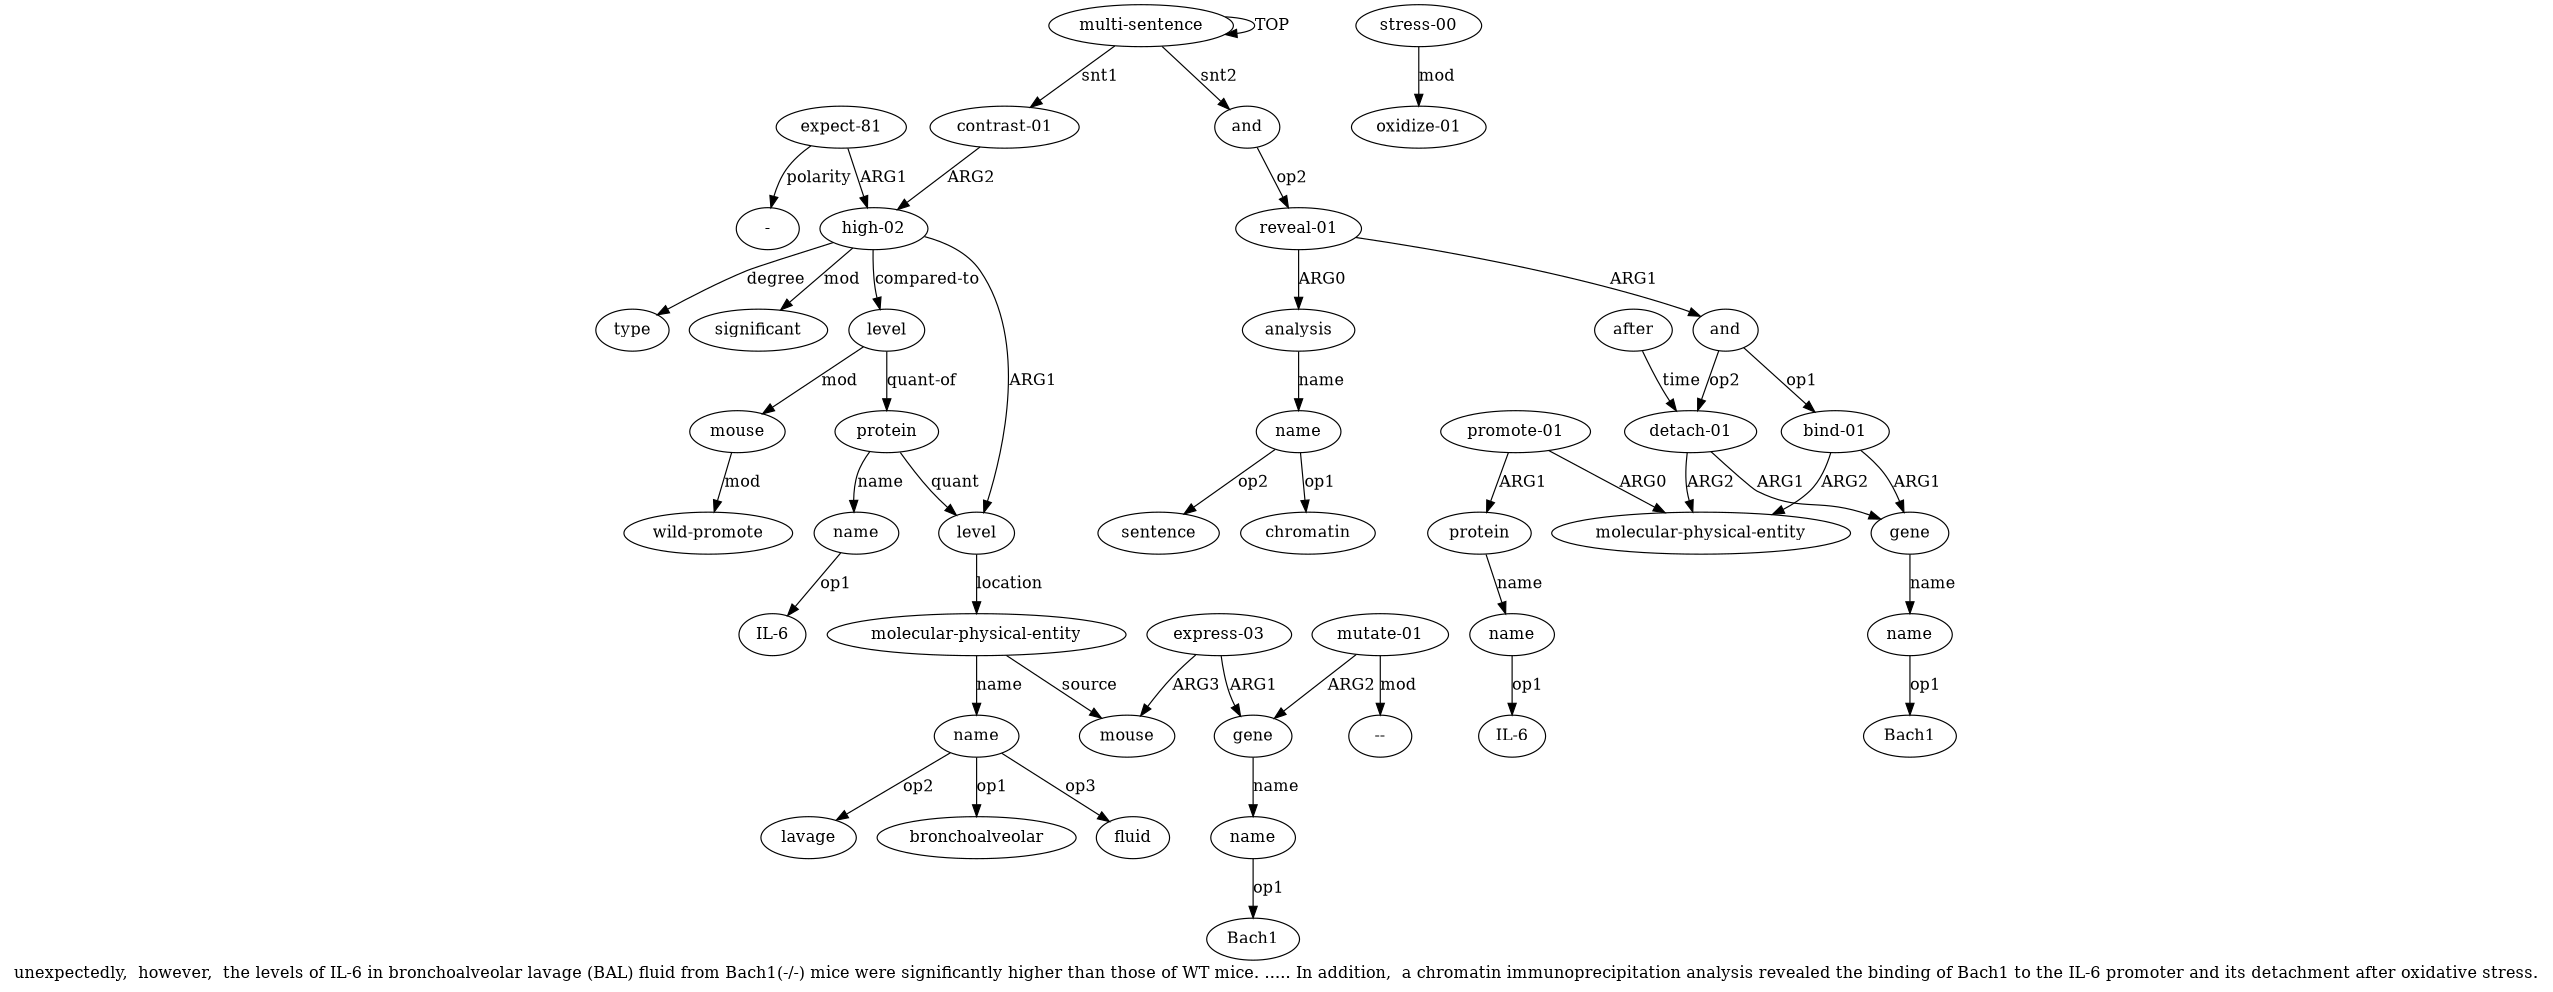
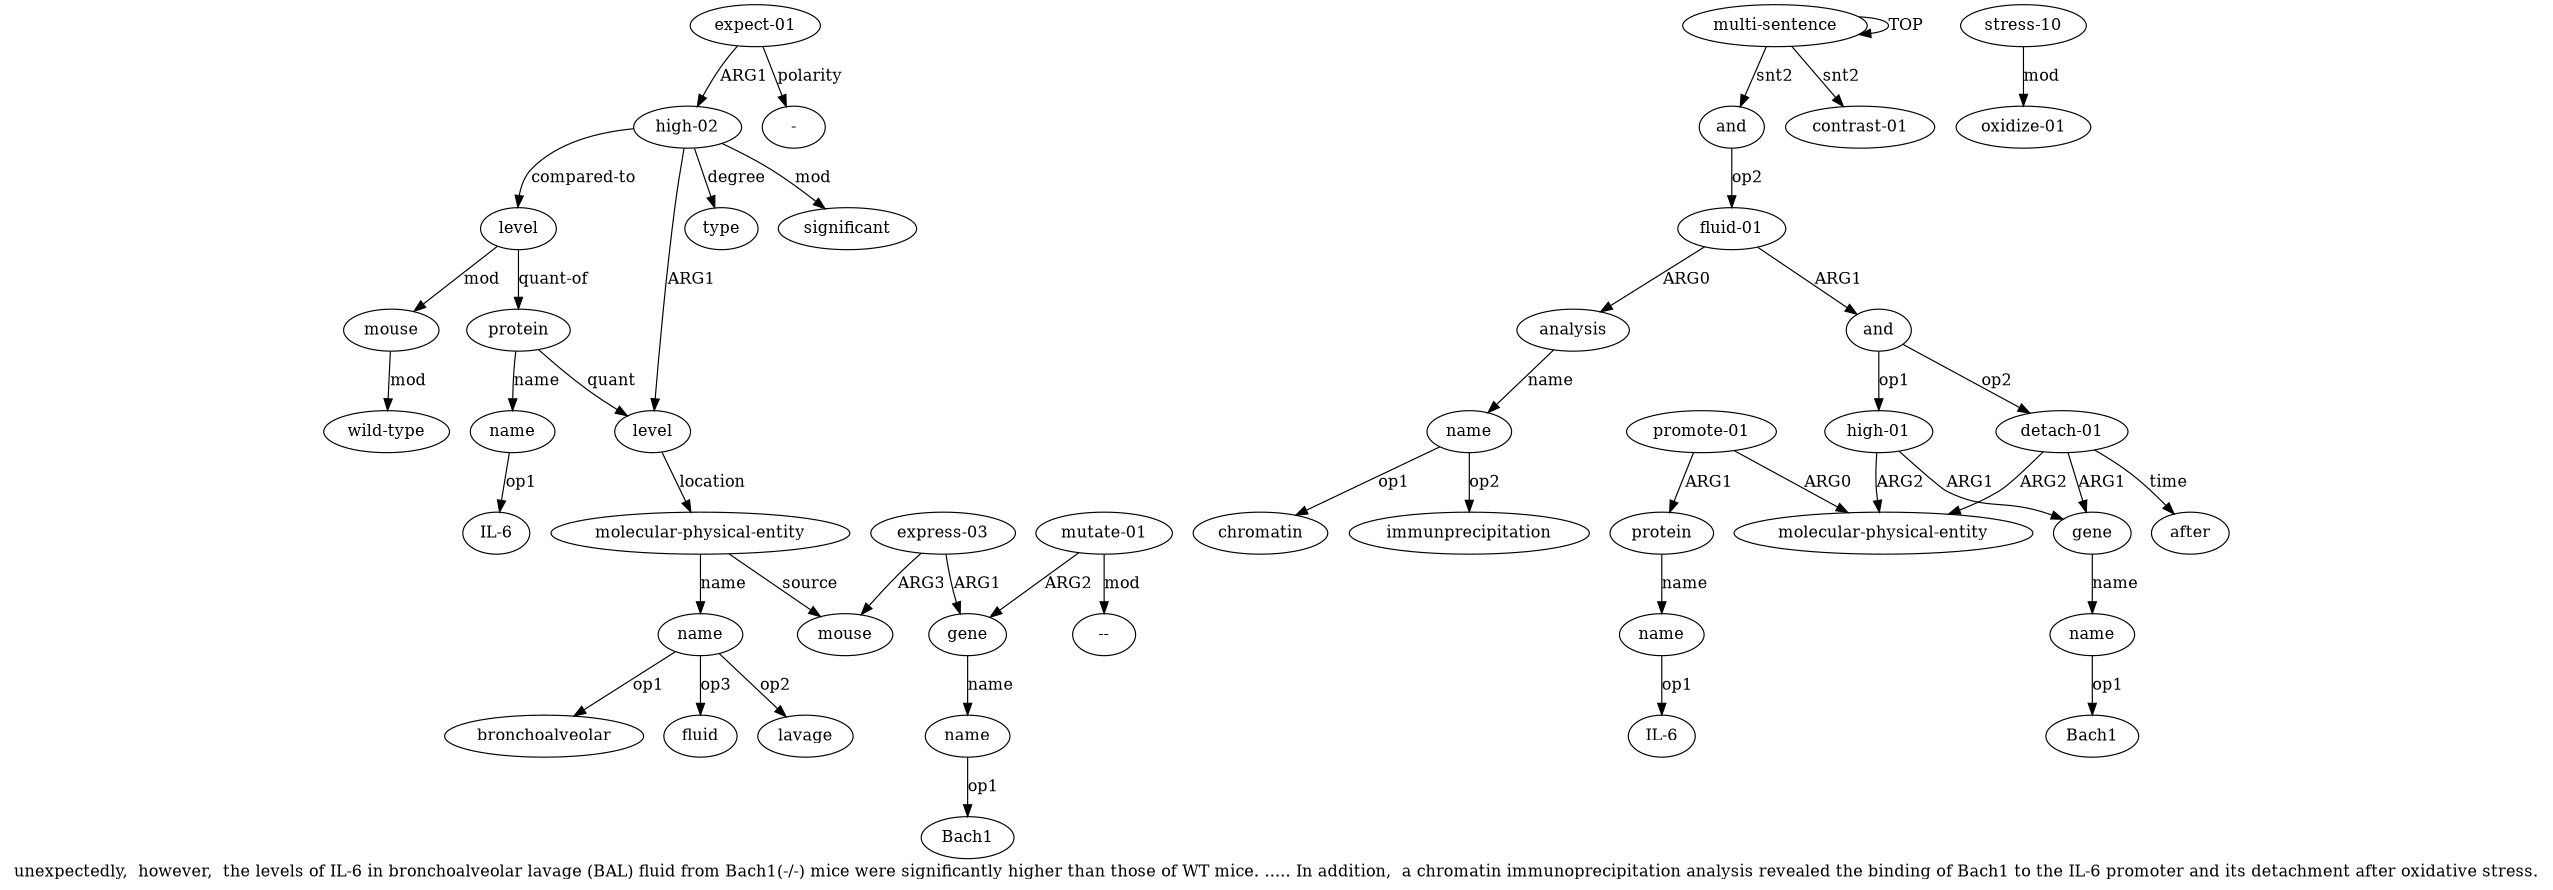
node "stress-00": label "stress-00" -> "stress-10"
edge "multi-sentence" -> "contrast-01": label "snt1" -> "snt2"
node "expect-81": label "expect-81" -> "expect-01"
edge "contrast-01" -> "high-02": removed, label "ARG2"
node "reveal-01": label "reveal-01" -> "fluid-01"
edge "after" -> "detach-01": reversed
node "bind-01": label "bind-01" -> "high-01"
node "wild-promote": label "wild-promote" -> "wild-type"
node "sentence": label "sentence" -> "immunprecipitation"
